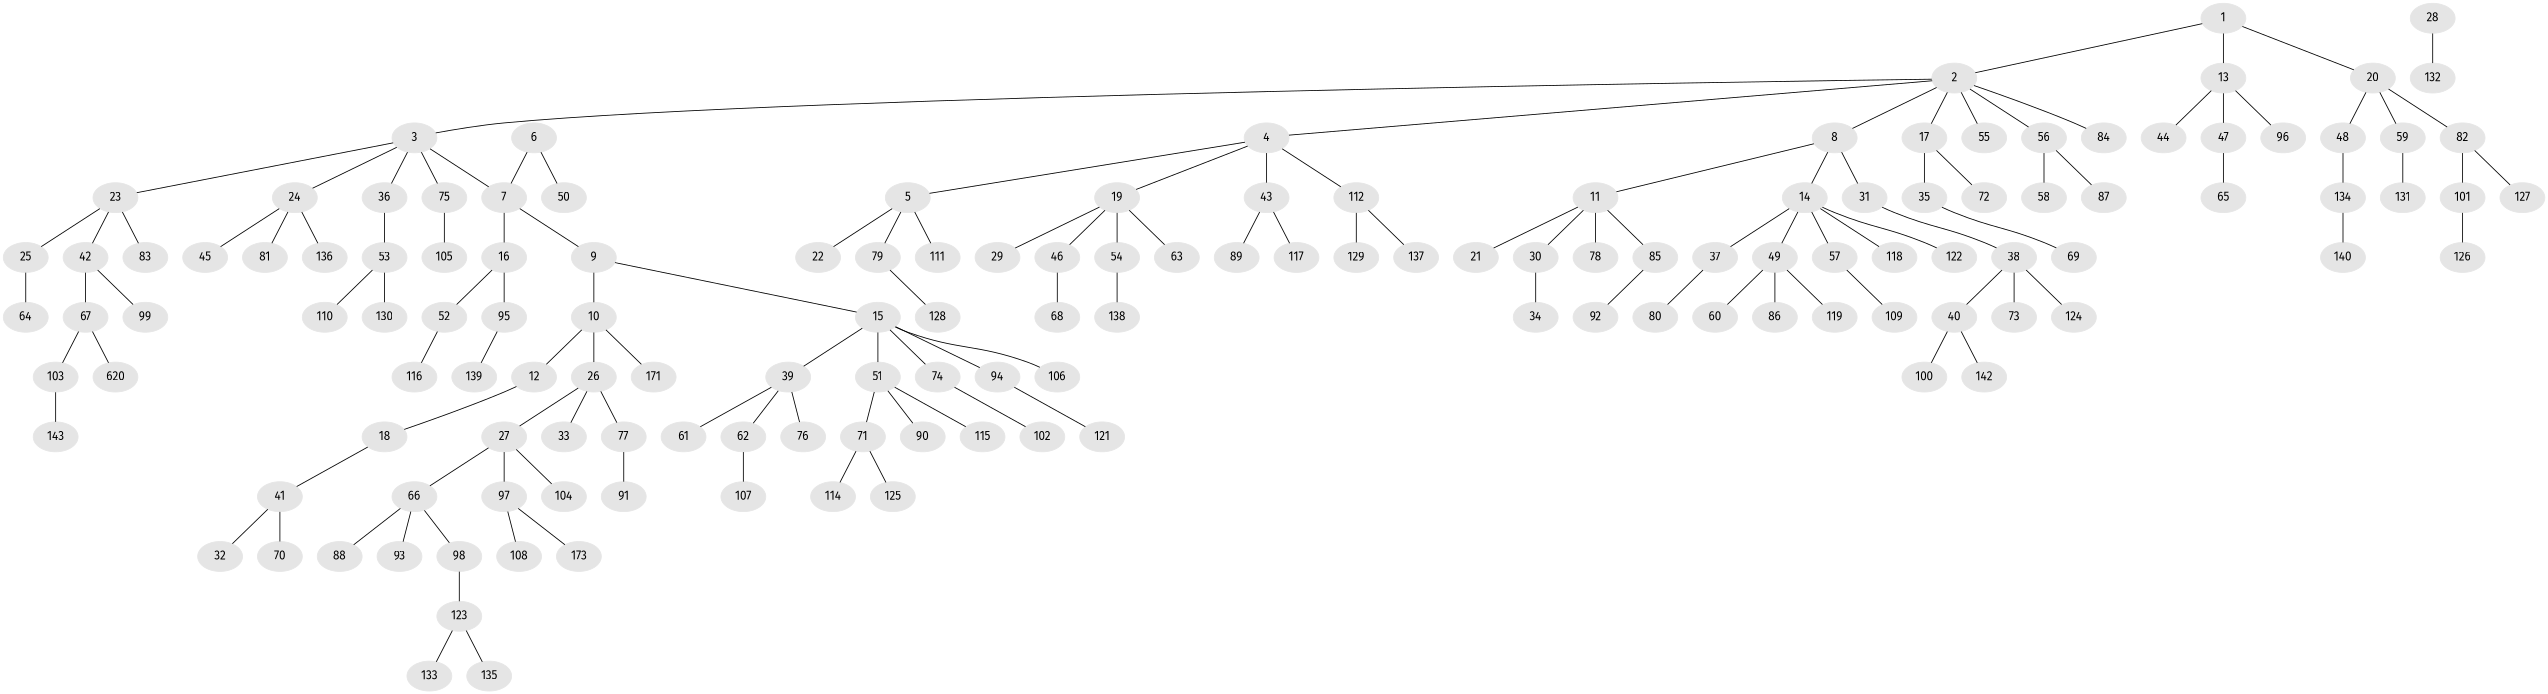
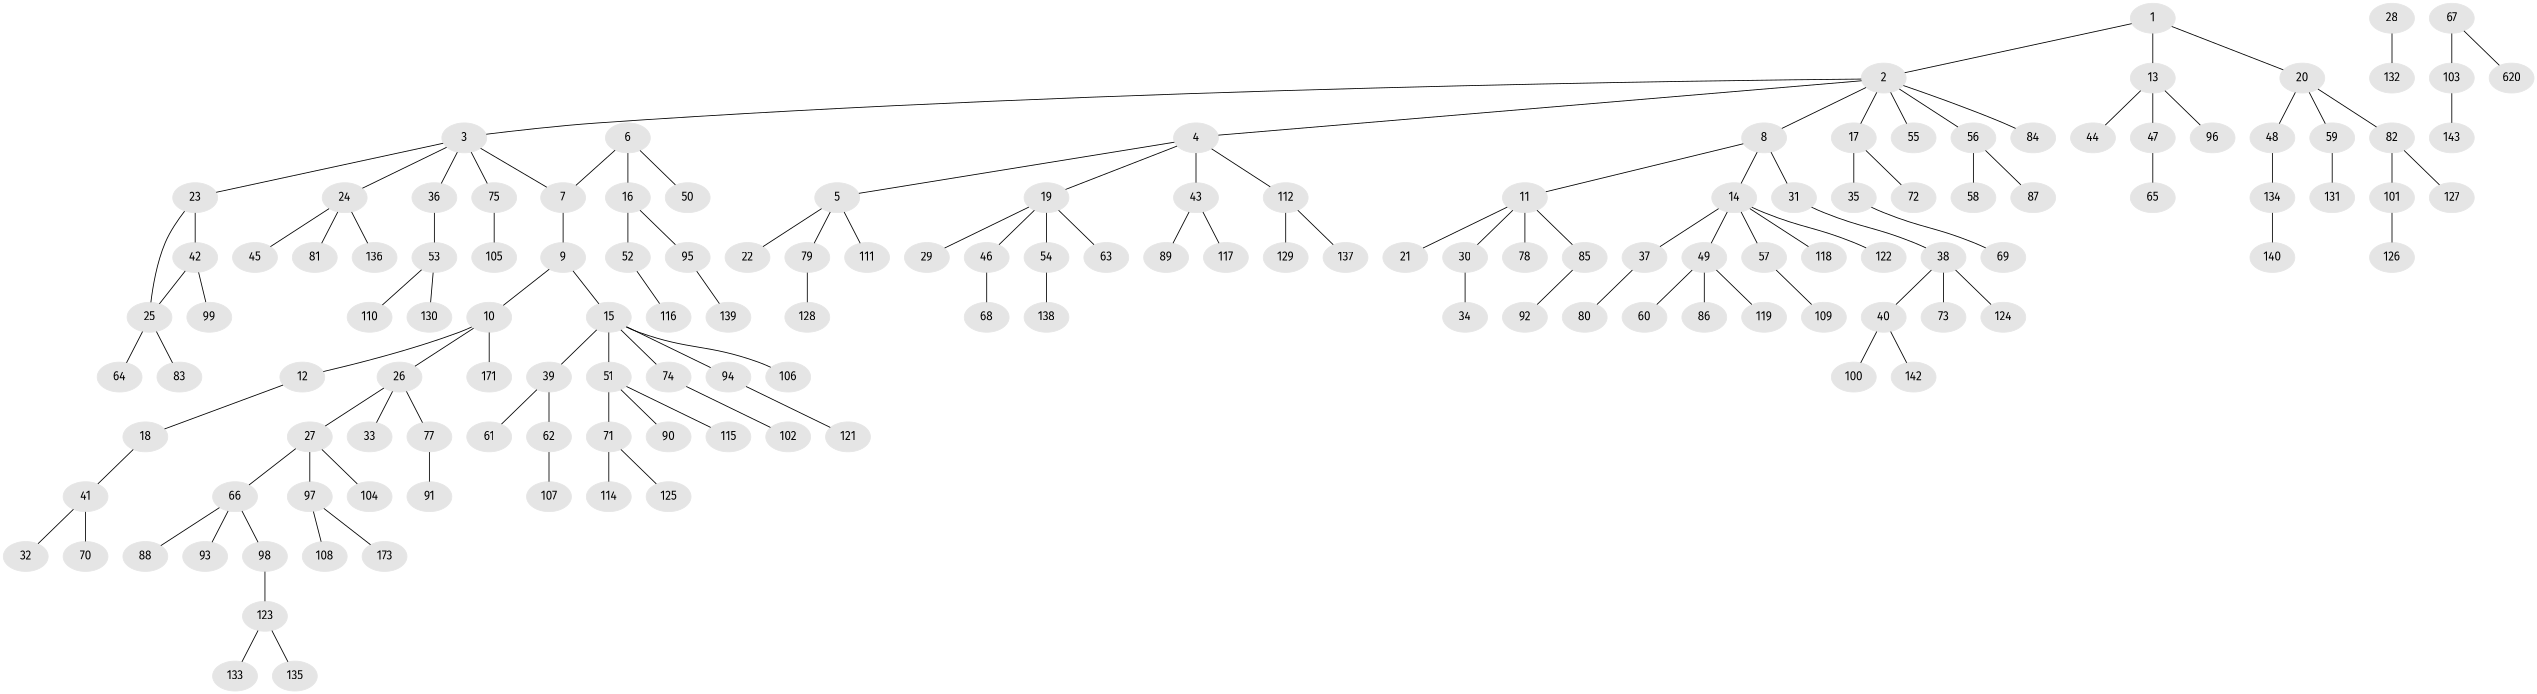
edge "23" -- "83": now "25" -- "83"
edge "7" -- "16": now "6" -- "16"
edge "42" -- "67": now "42" -- "25"
node "76": removed
